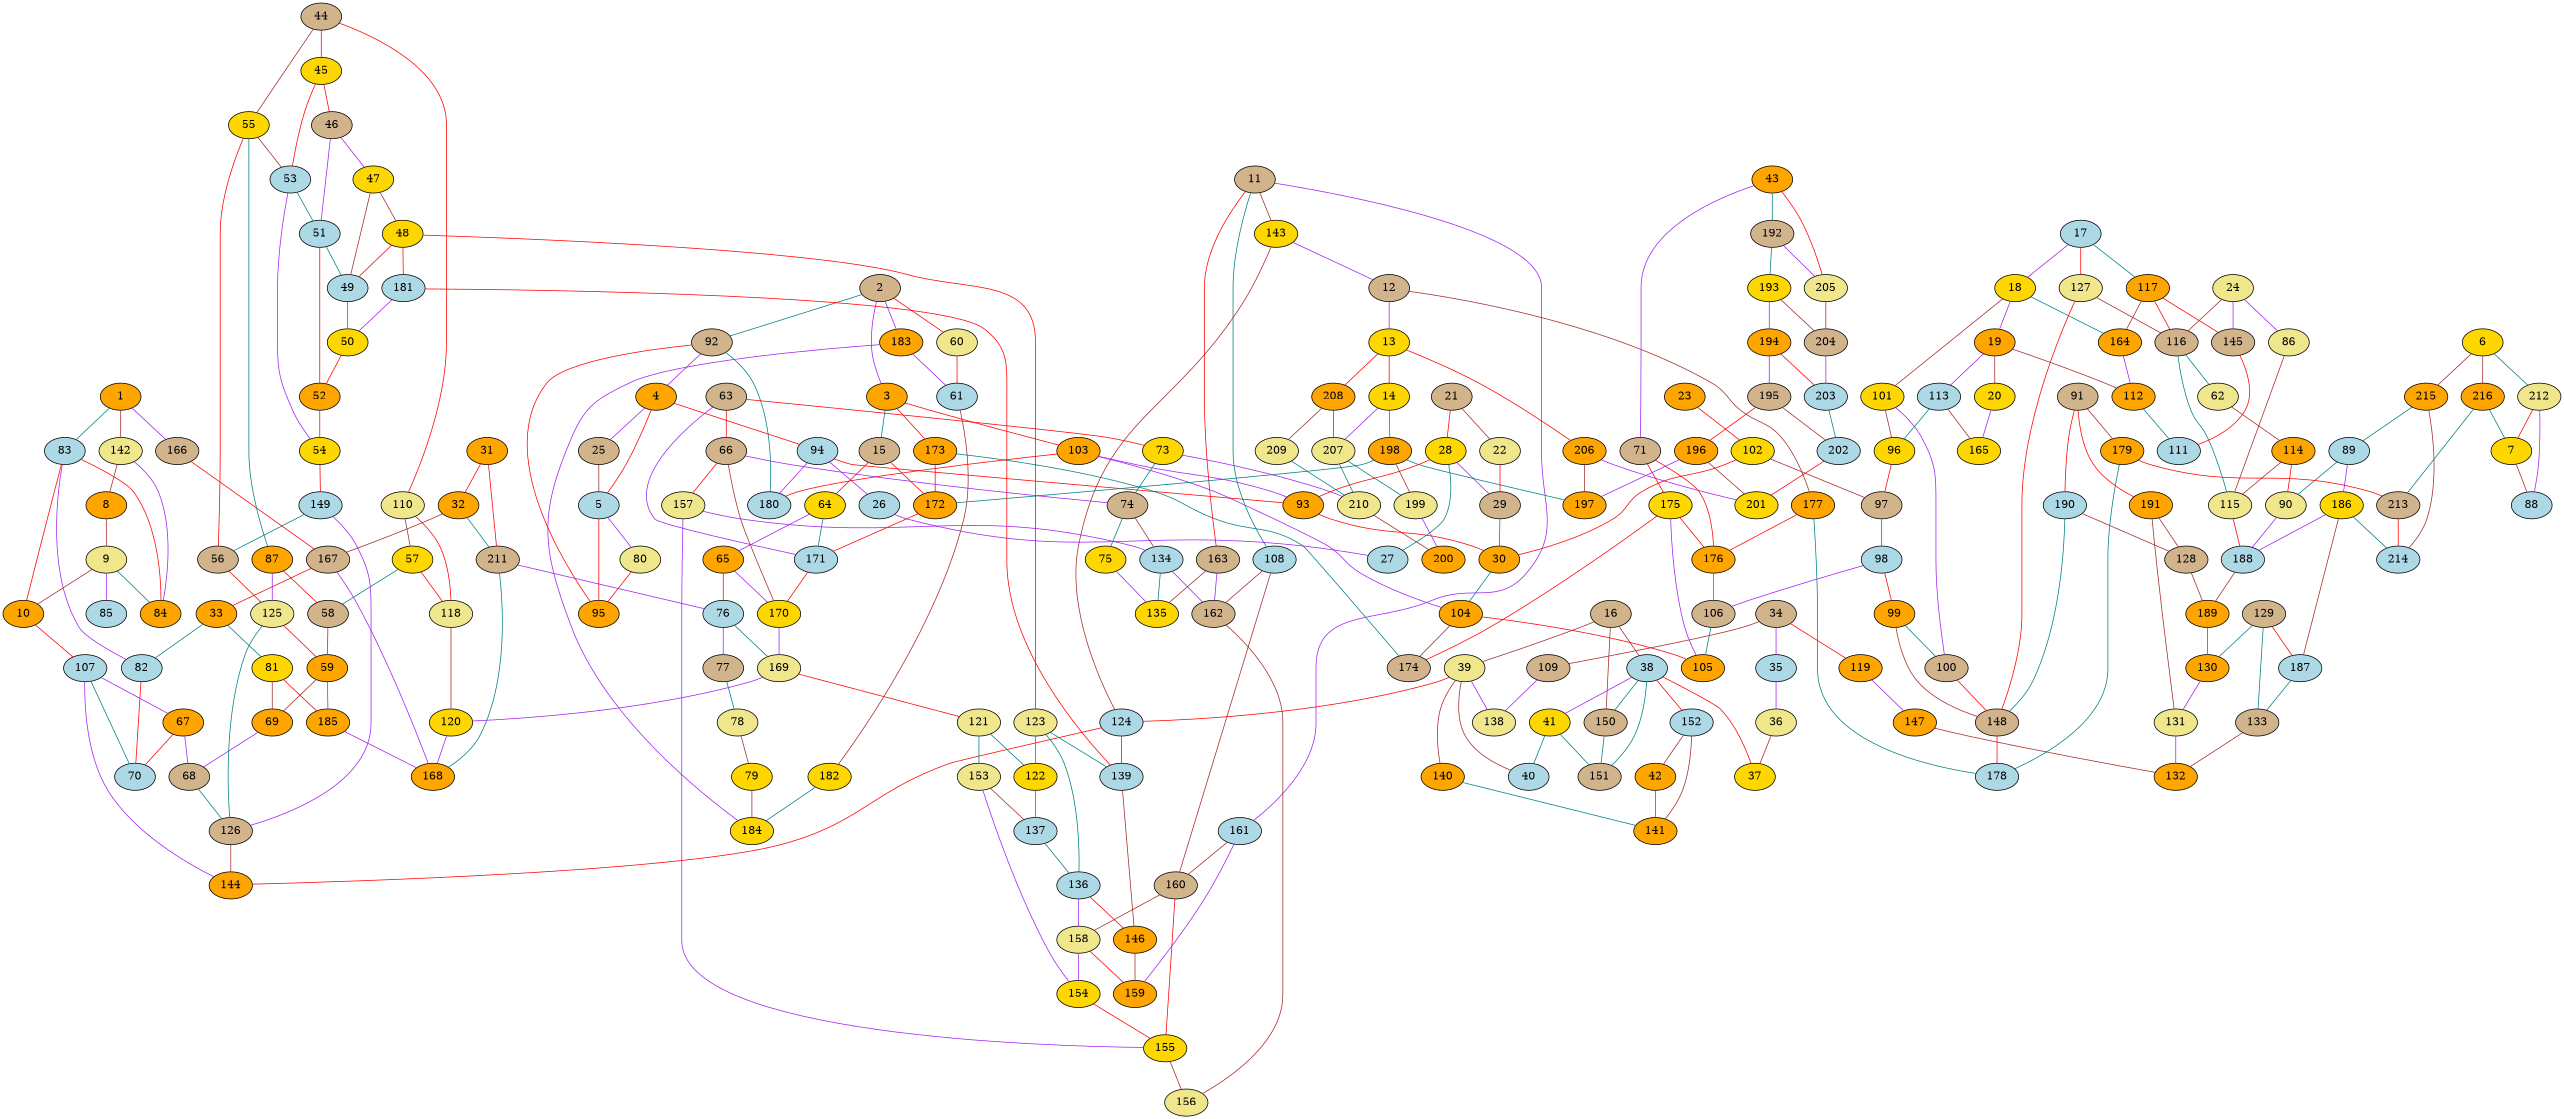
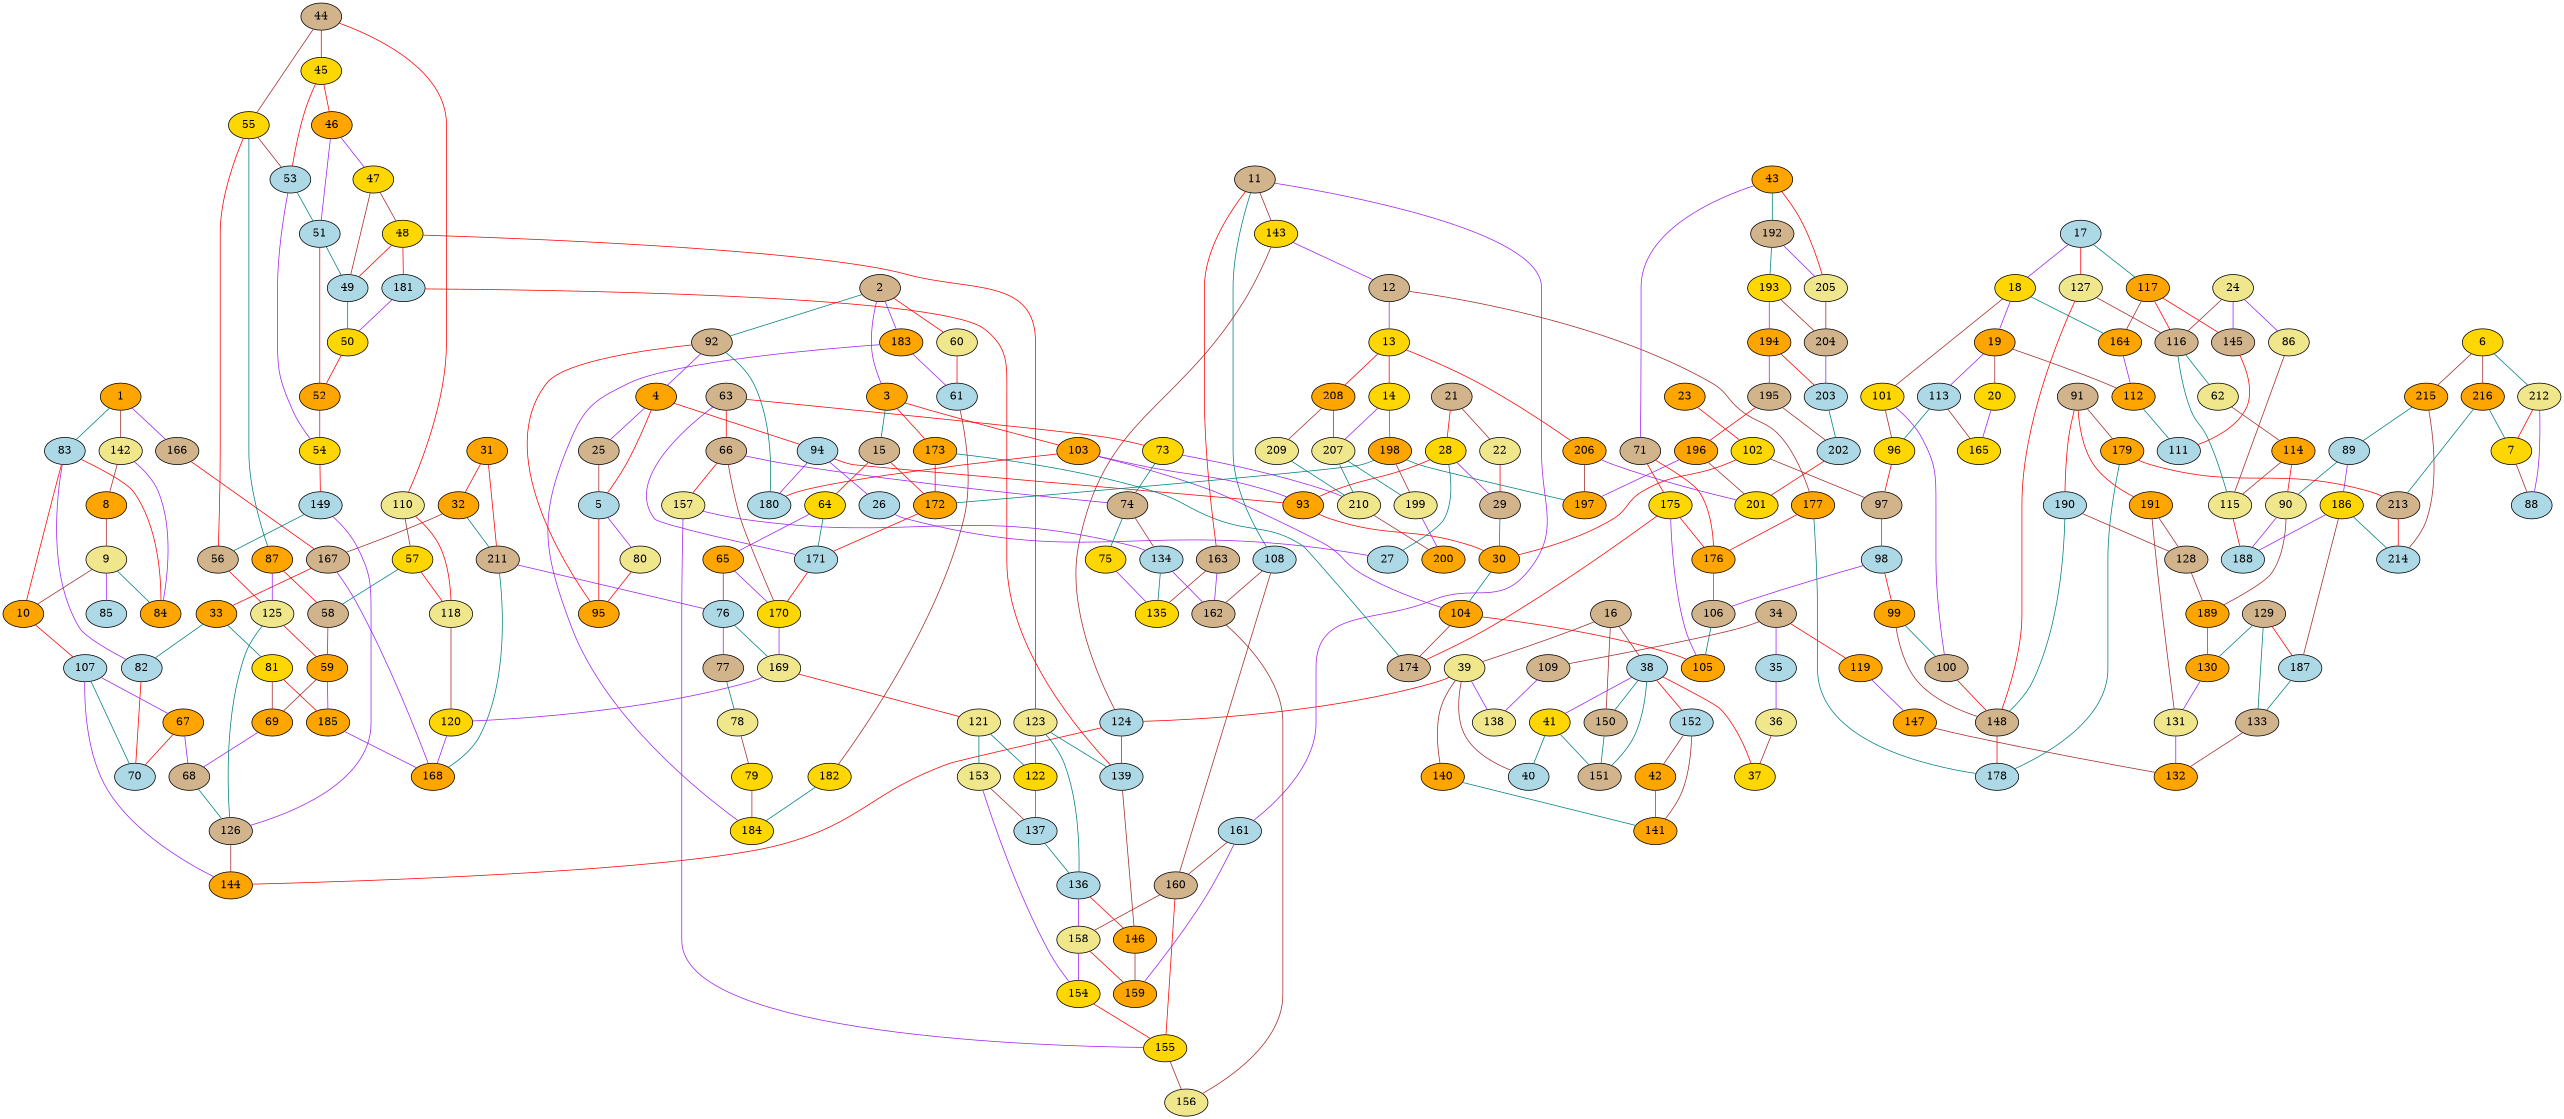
node "46": fillcolor tan -> orange
edge "188" -- "189": now "90" -- "189"
